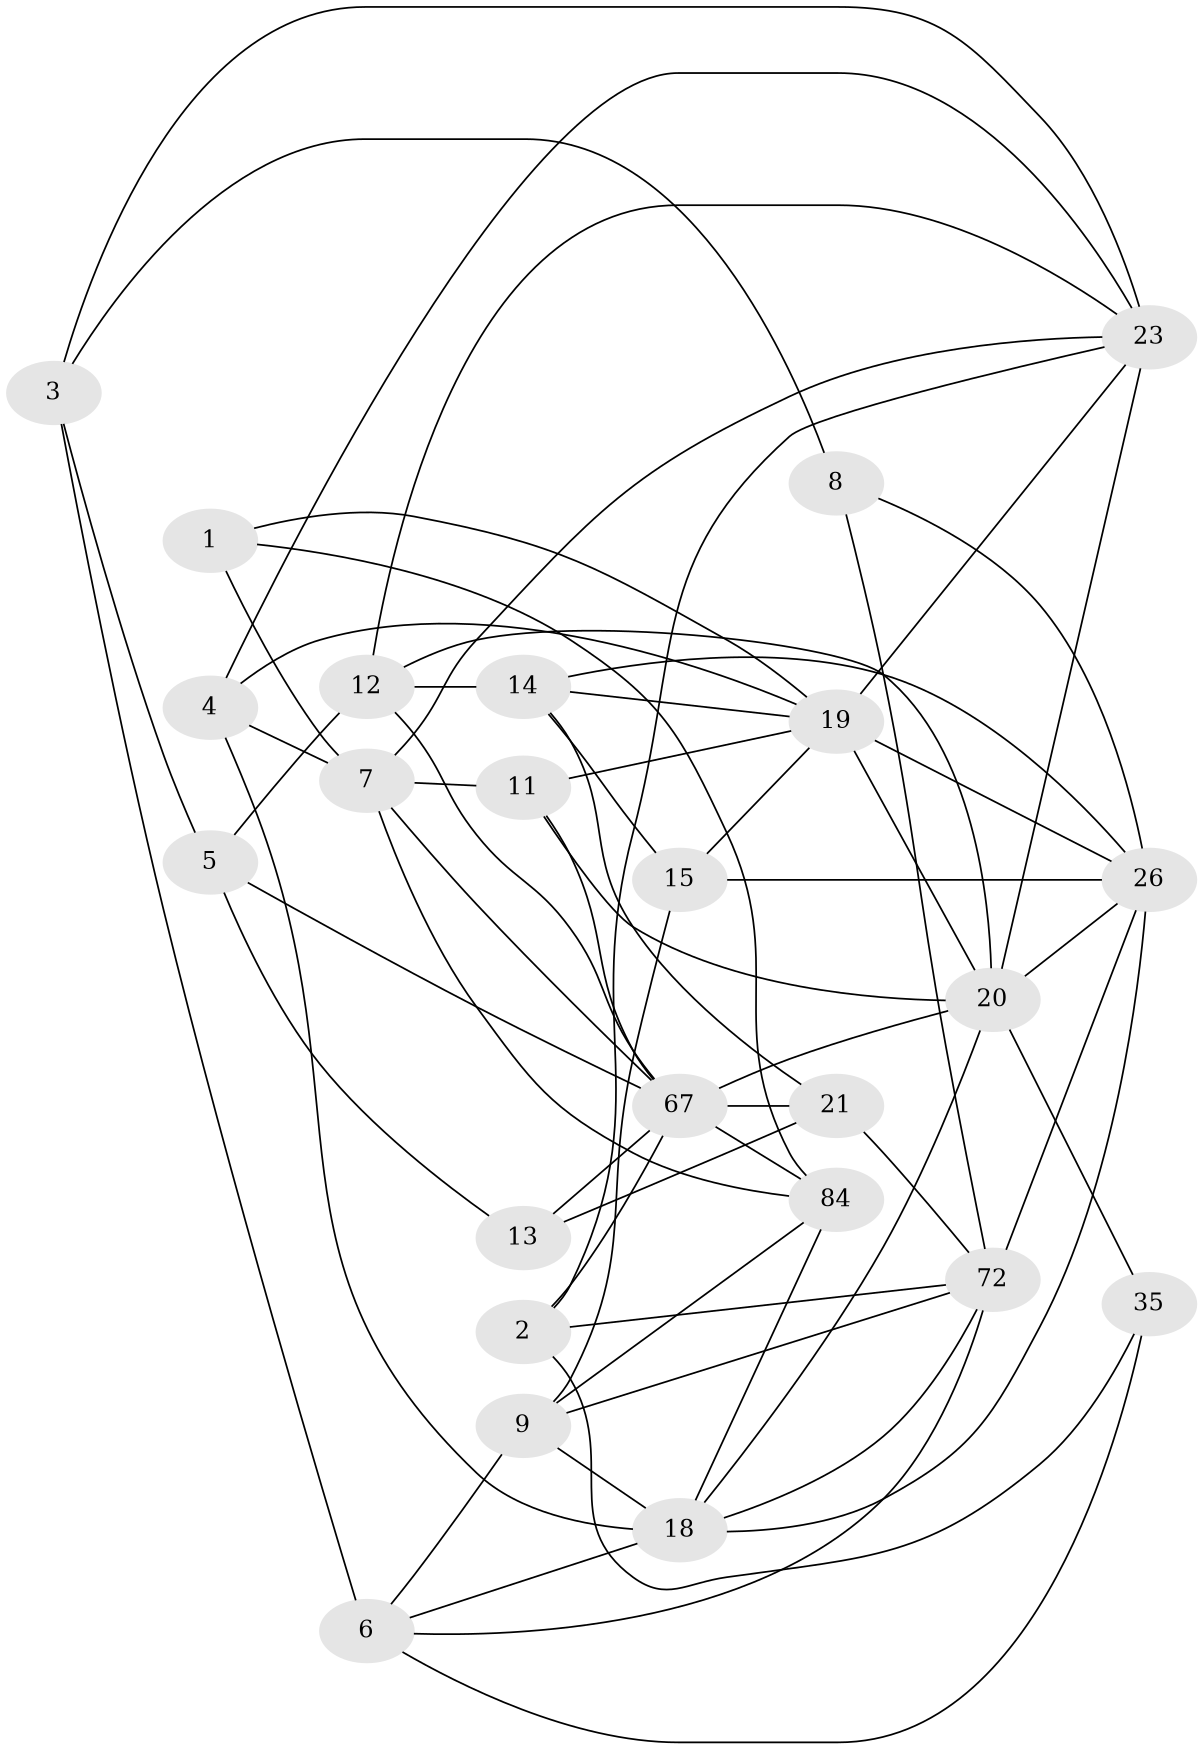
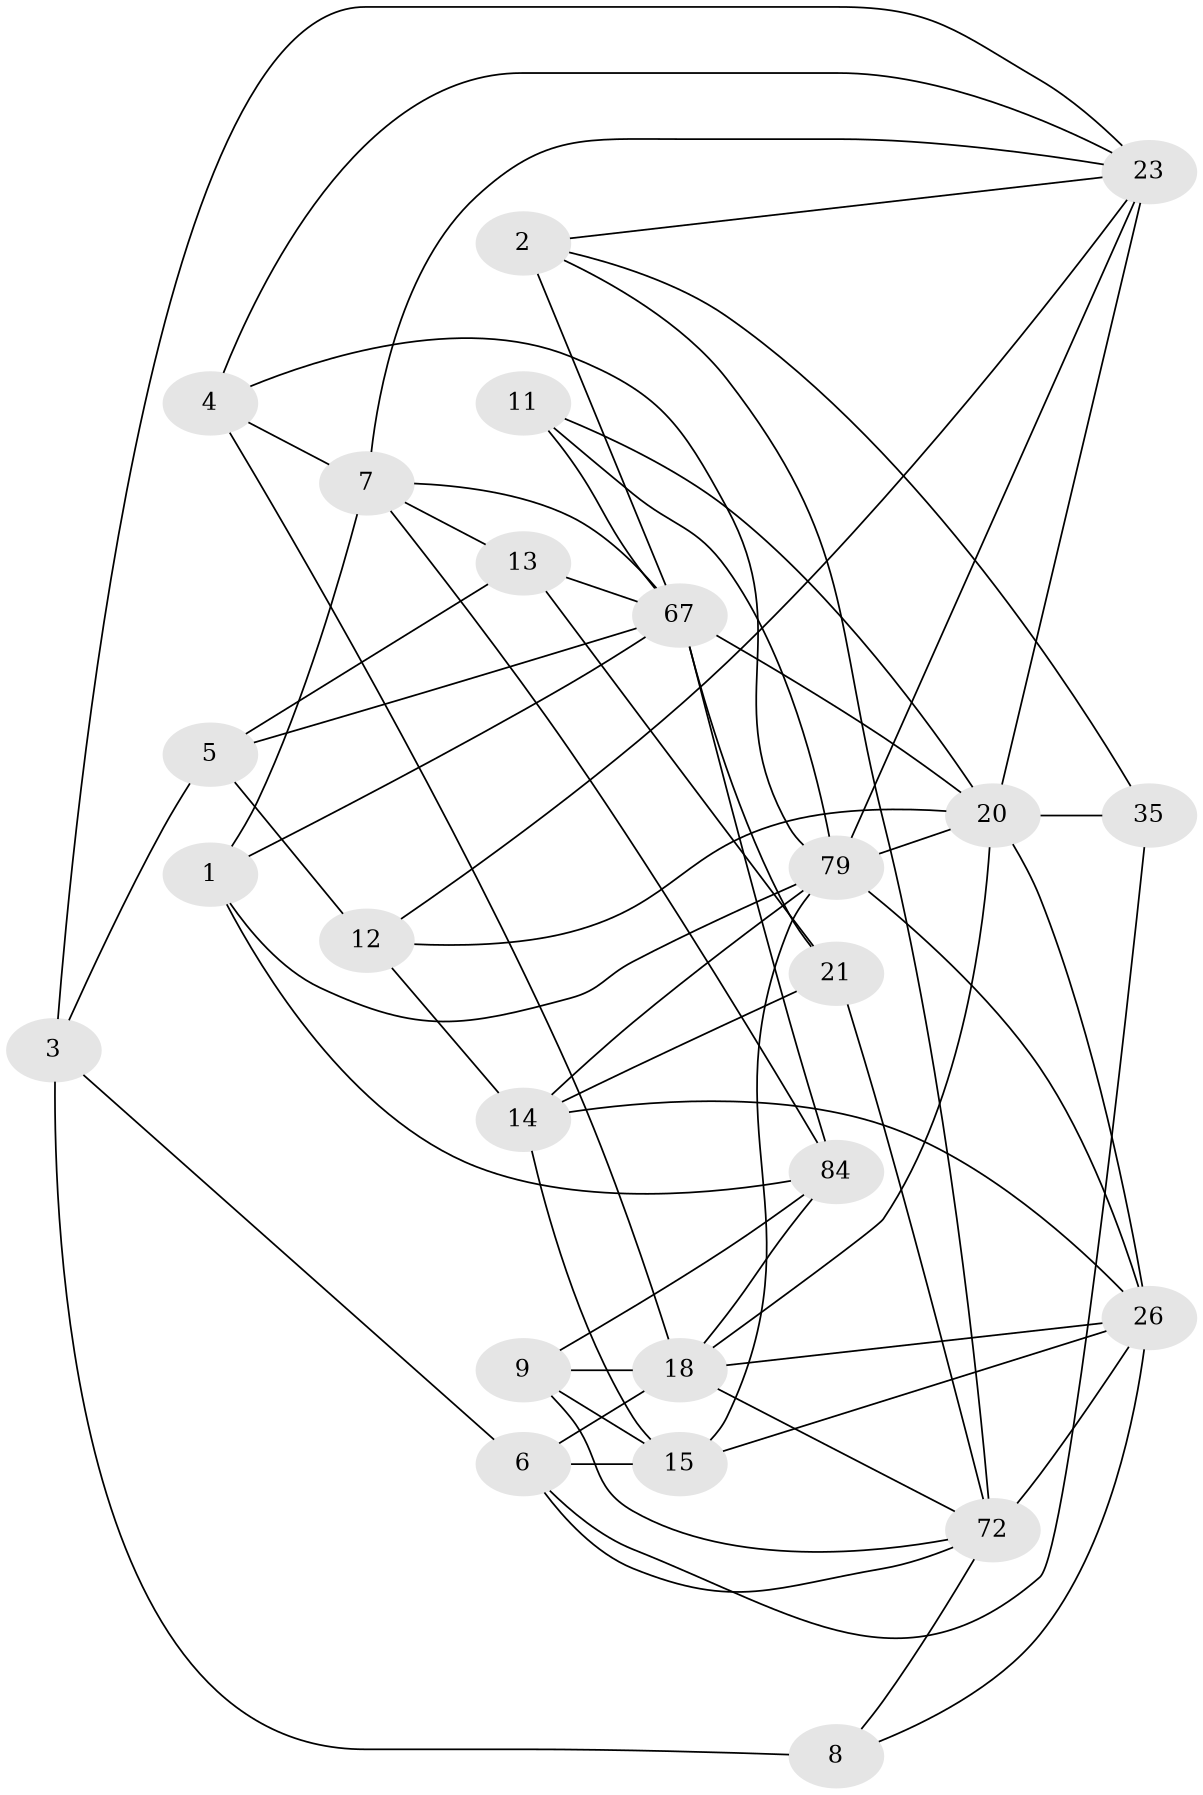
node "19": label "19" -> "79"
edge "7" -- "11": now "7" -- "13"
edge "12" -- "67": now "1" -- "67"
edge "9" -- "6": now "15" -- "6"
